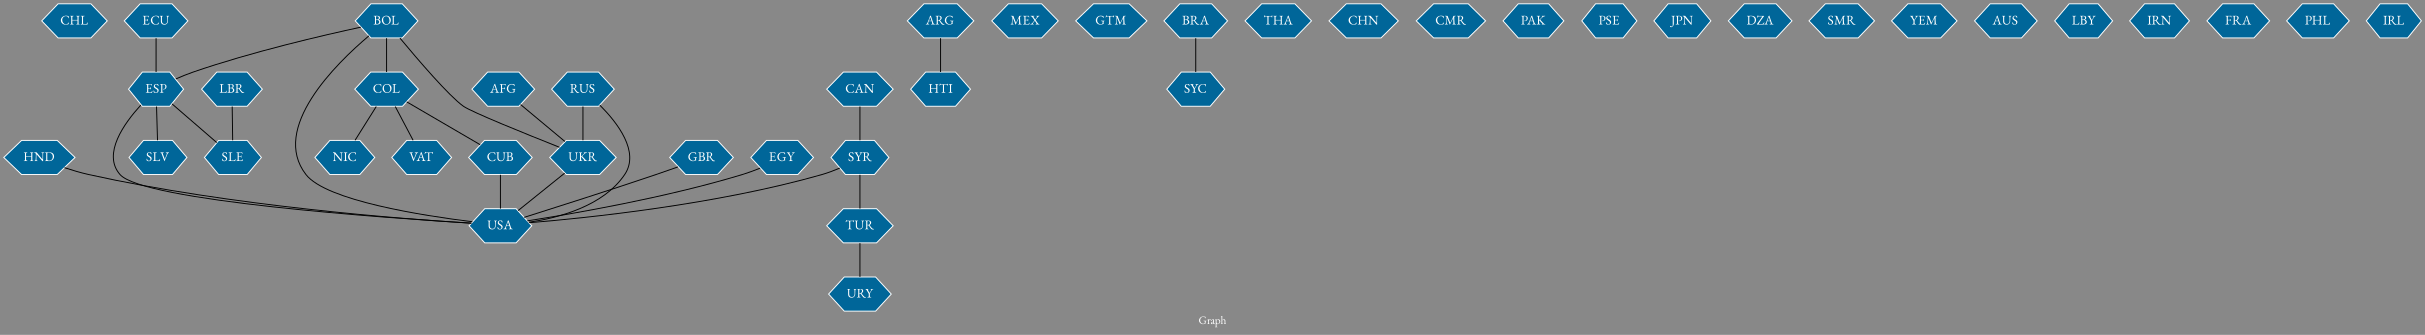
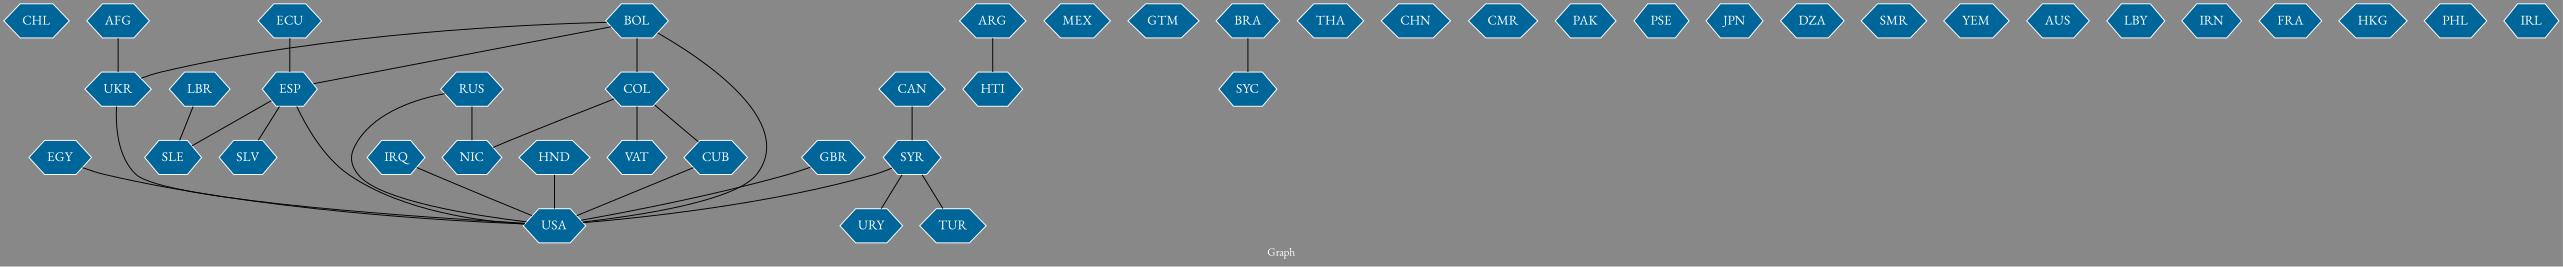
node "HKG": added
edge "RUS" -- "UKR": now "RUS" -- "NIC"
node "IRQ": added
edge "TUR" -- "URY": now "SYR" -- "URY"
